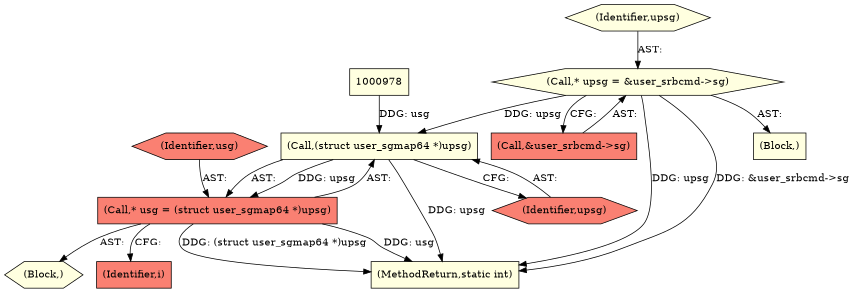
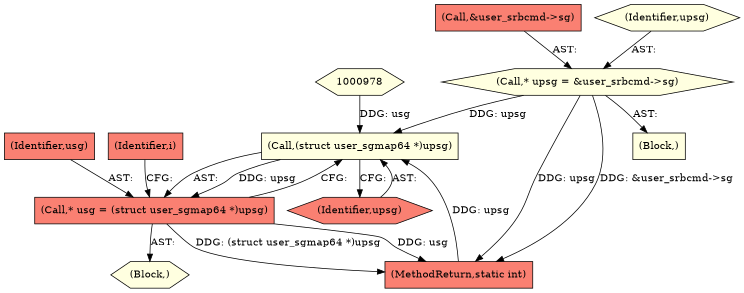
node "1000978": shape box -> hexagon
edge "(Call,* upsg = &user_srbcmd->sg)" -> "(Call,&user_srbcmd->sg)": removed, label "CFG:"
node "(Identifier,usg)": shape hexagon -> box
edge "(Call,* usg = (struct user_sgmap64 *)upsg)" -> "(Call,(struct user_sgmap64 *)upsg)": label "AST: " -> "CFG: "
edge "(Call,(struct user_sgmap64 *)upsg)" -> "(MethodReturn,static int)": reversed
edge "(Call,* usg = (struct user_sgmap64 *)upsg)" -> "(Identifier,i)": reversed
node "(MethodReturn,static int)": fillcolor lightyellow -> salmon
